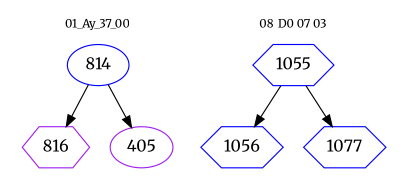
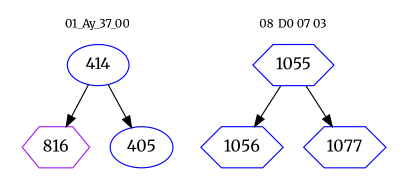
node "814": label "814" -> "414"
node "405": color purple -> blue
